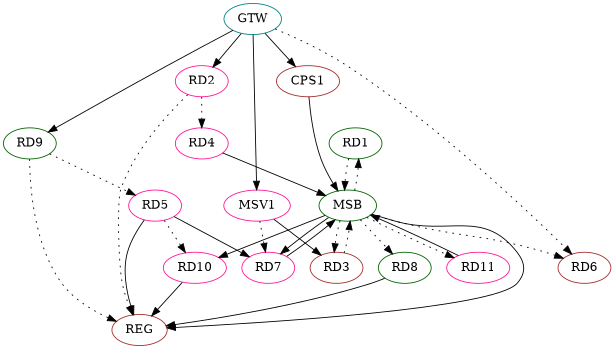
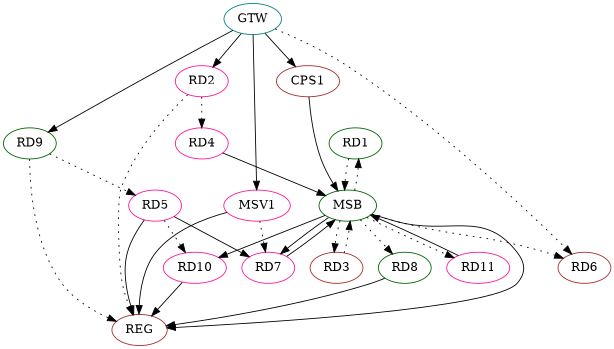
edge "MSV1" -> "RD3": now "MSV1" -> "REG"
